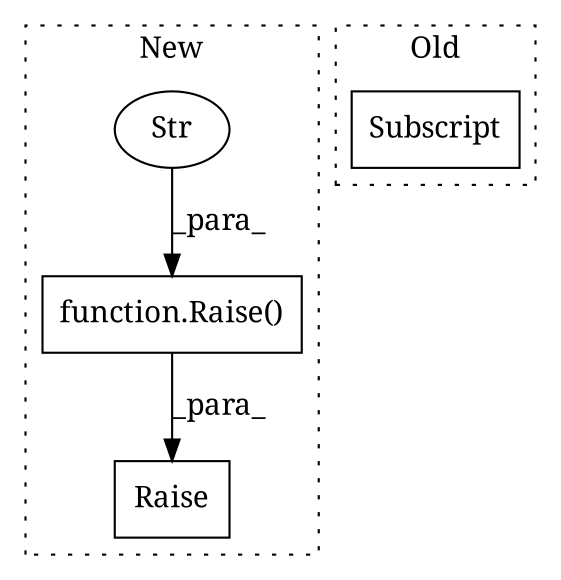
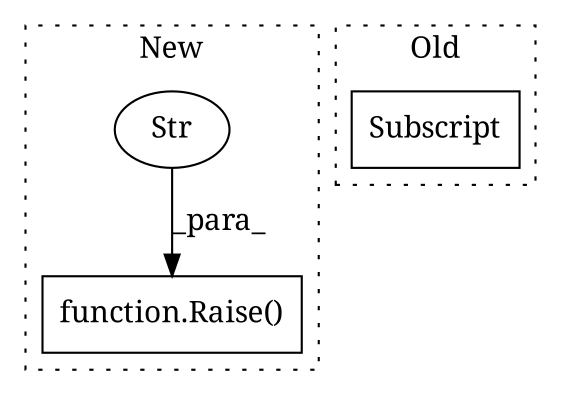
node "Raise": removed
